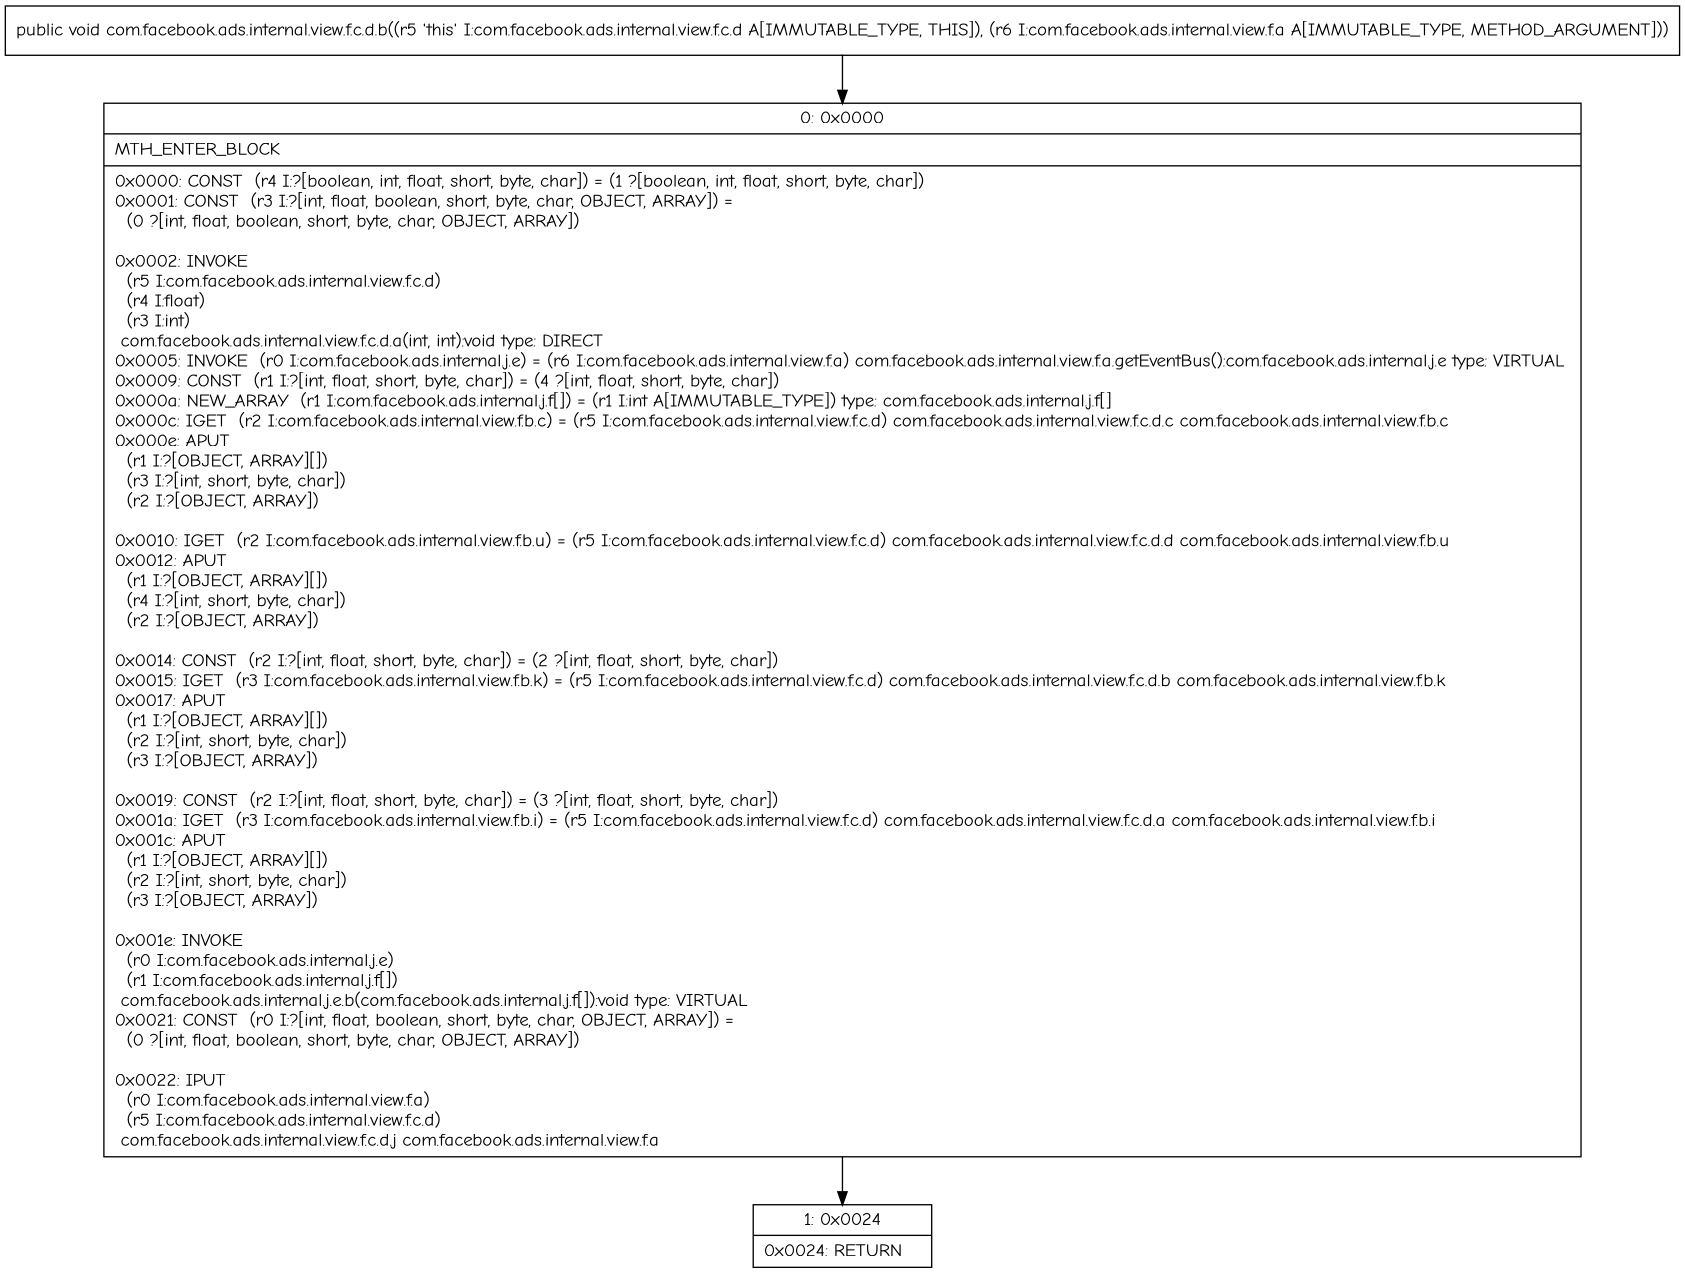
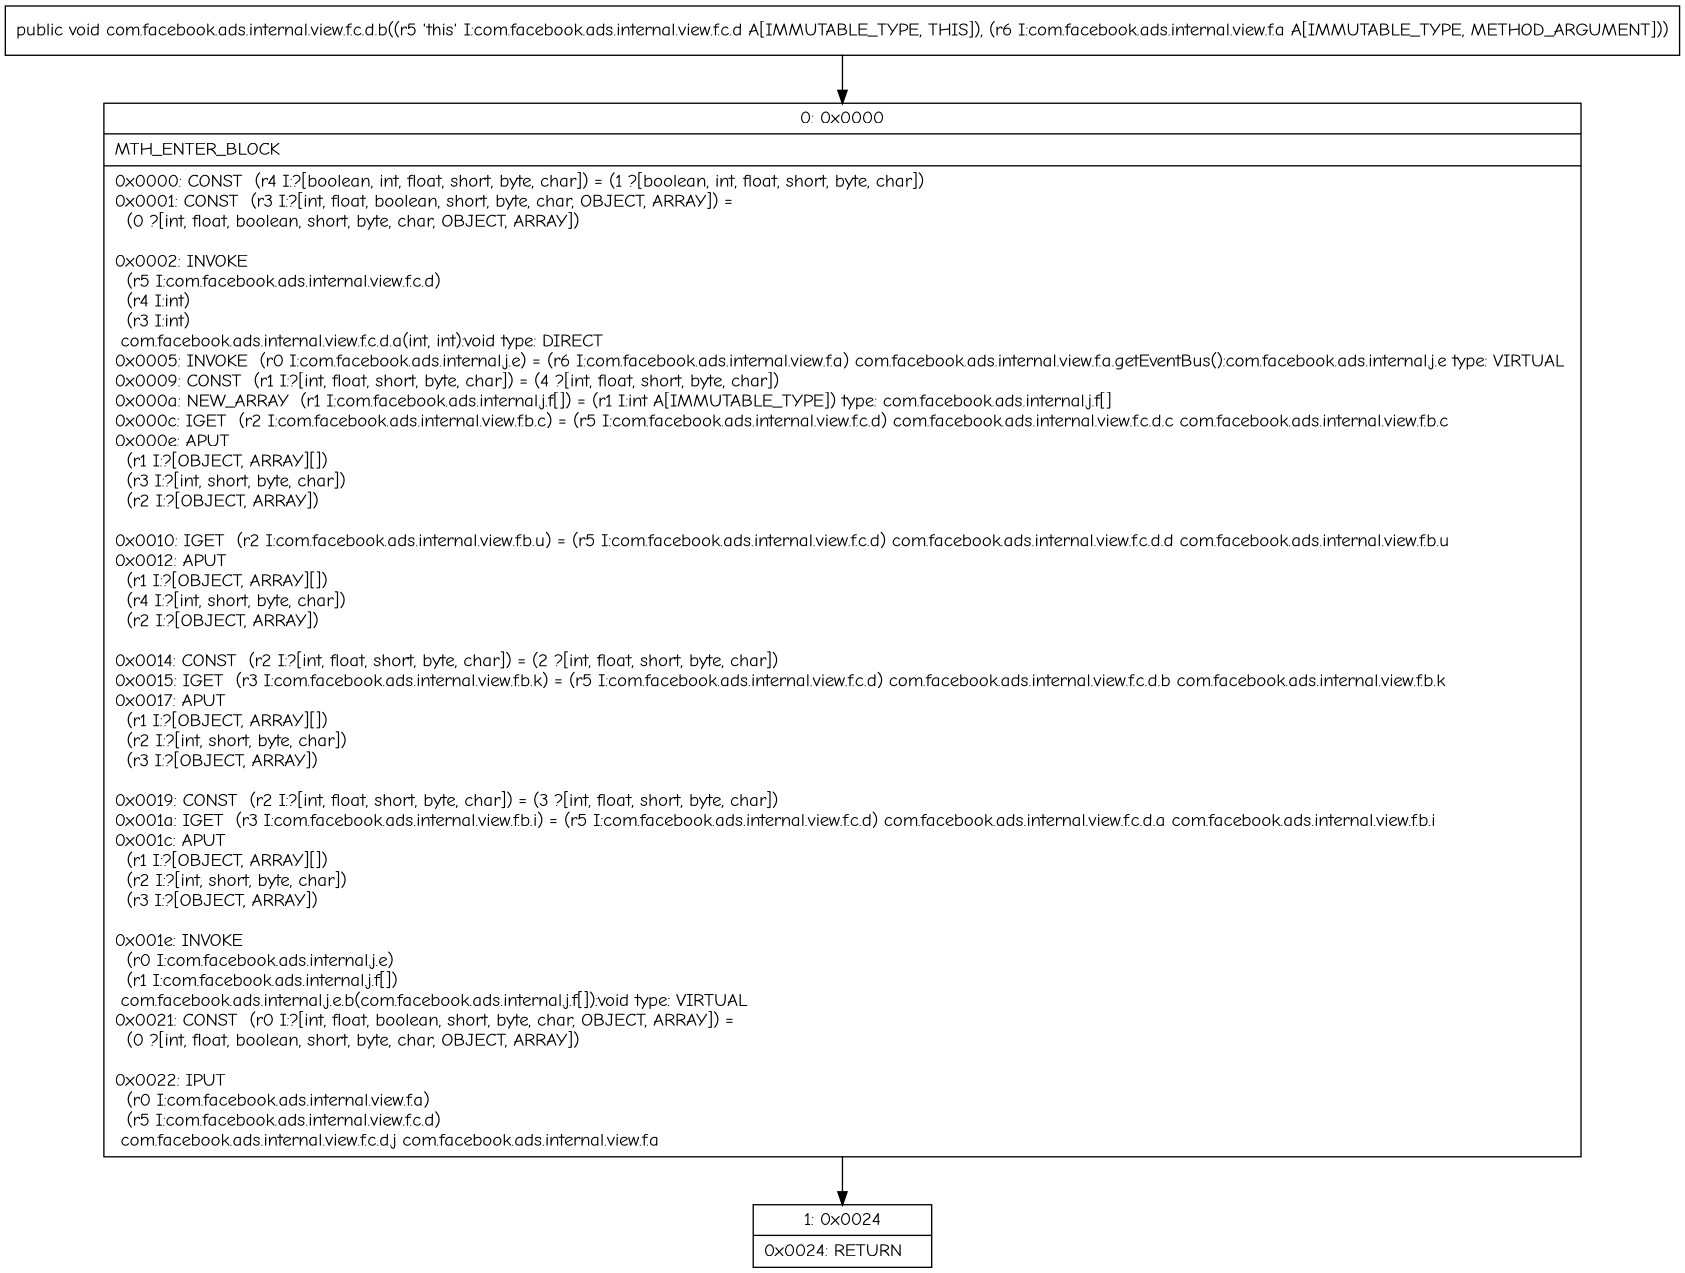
node "0: 0x0000": text "(r4 I:float)" -> "(r4 I:int)"
